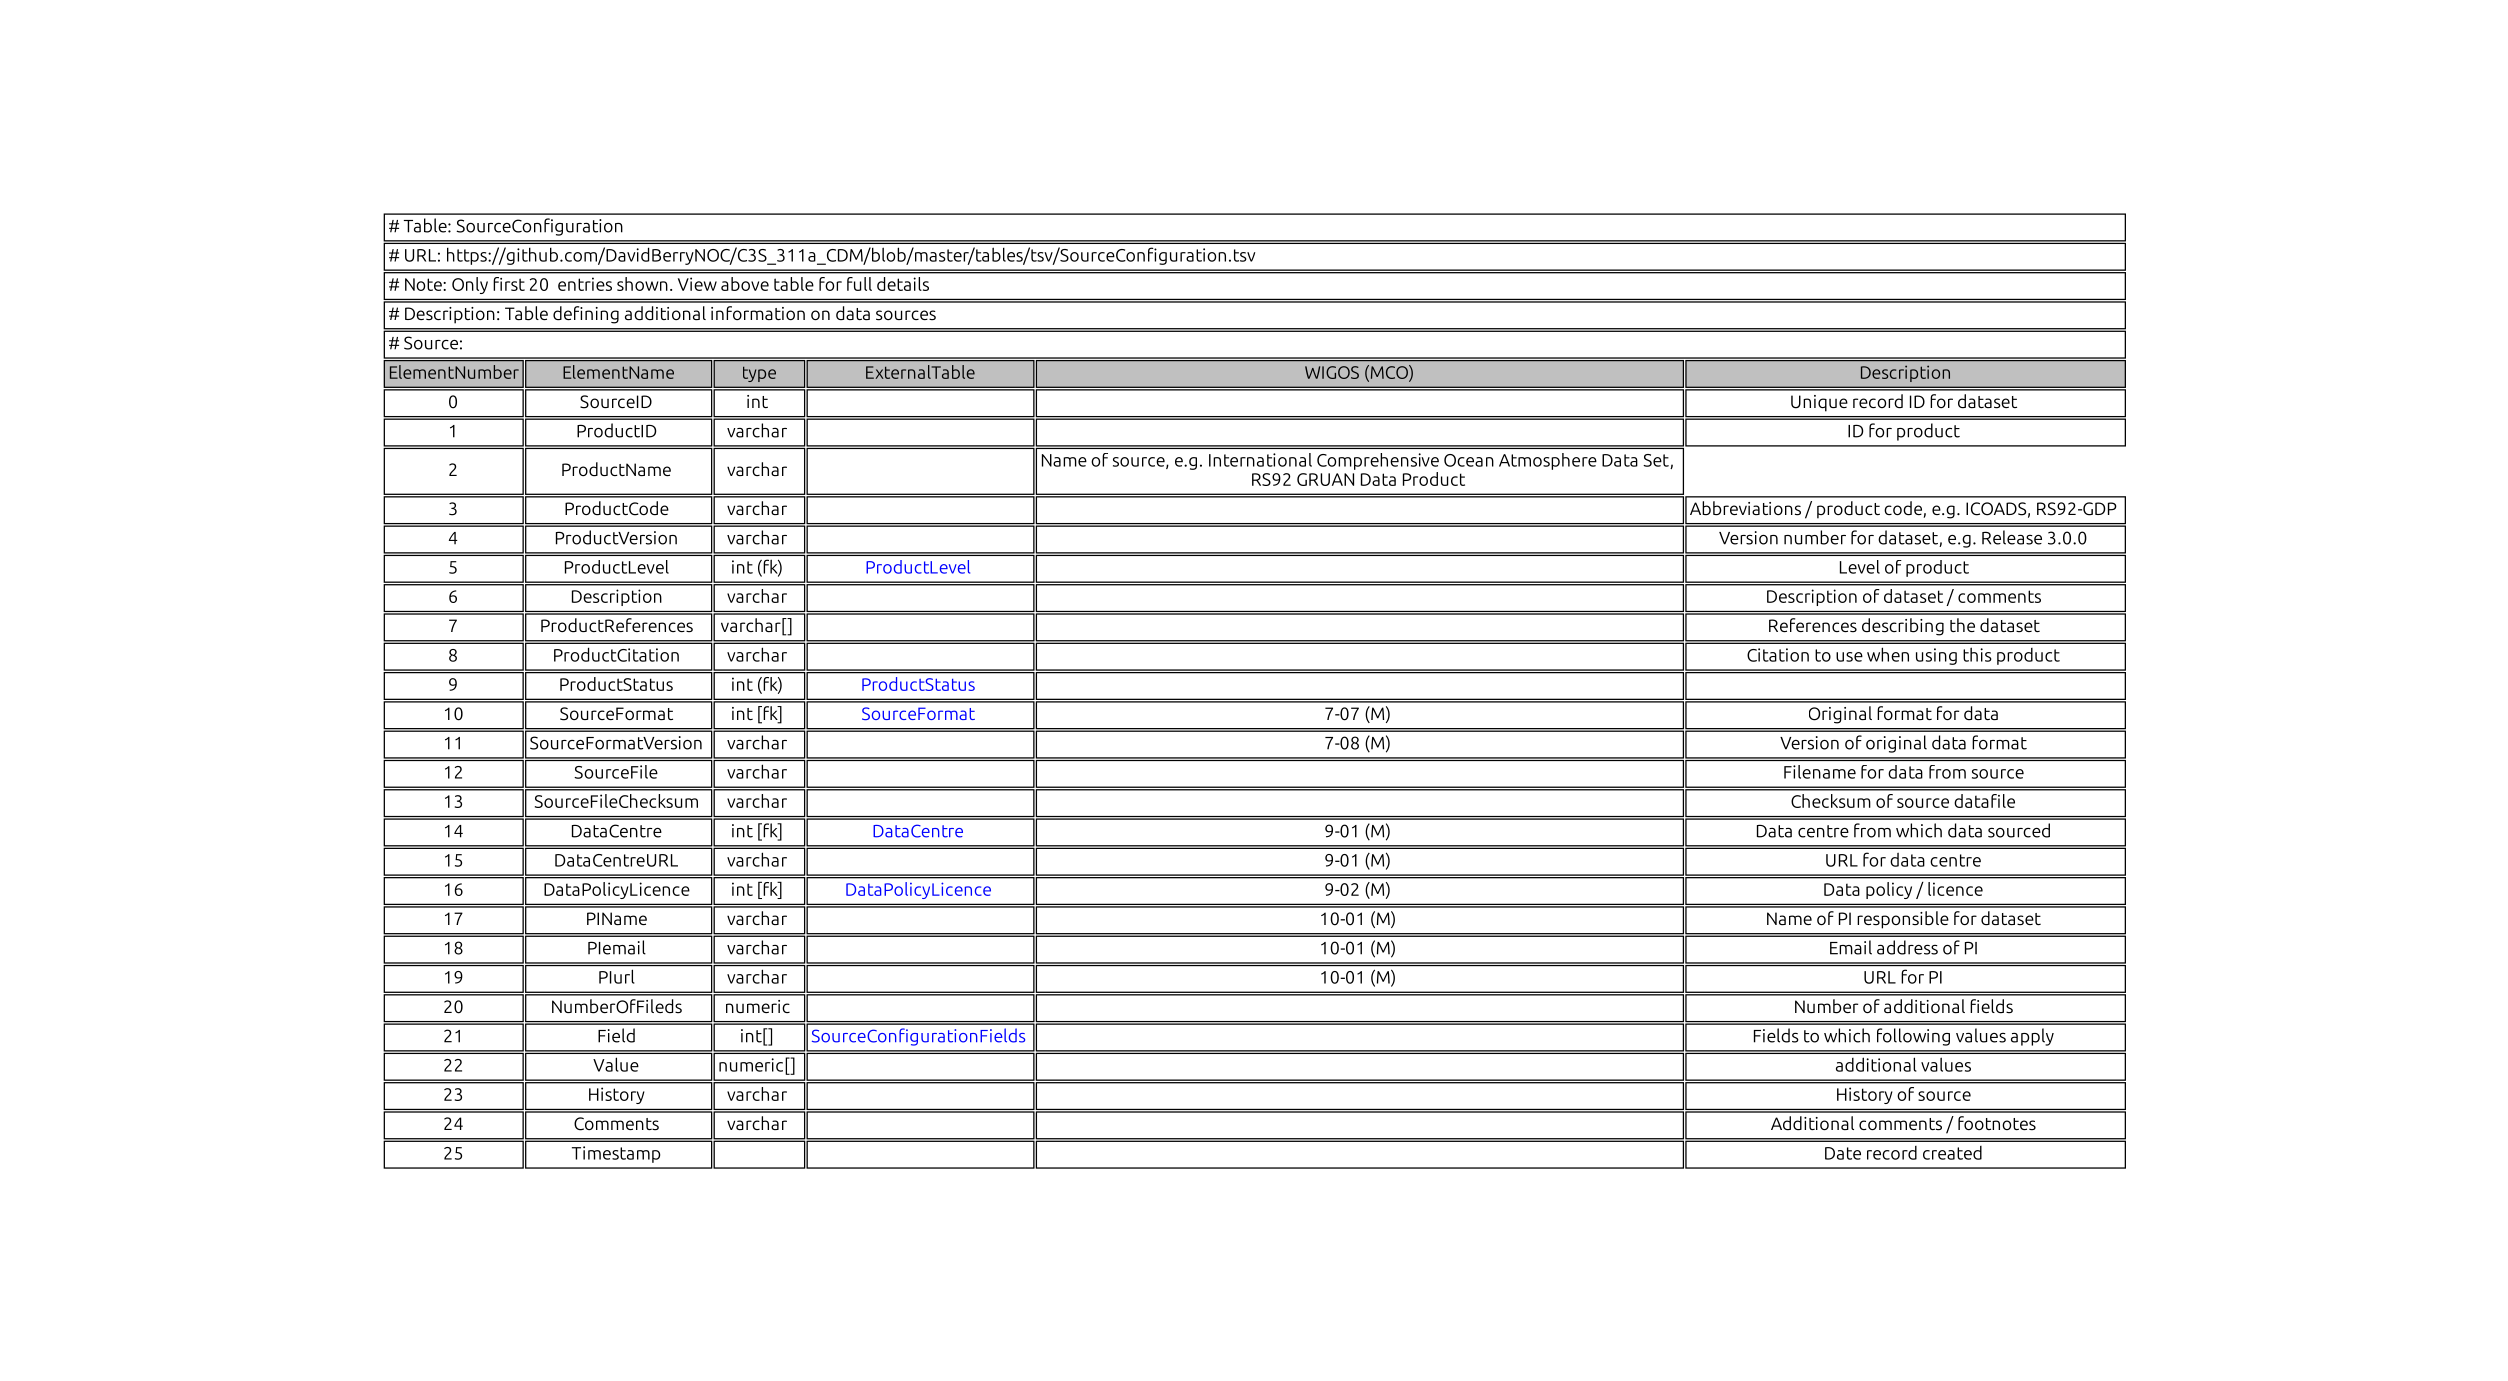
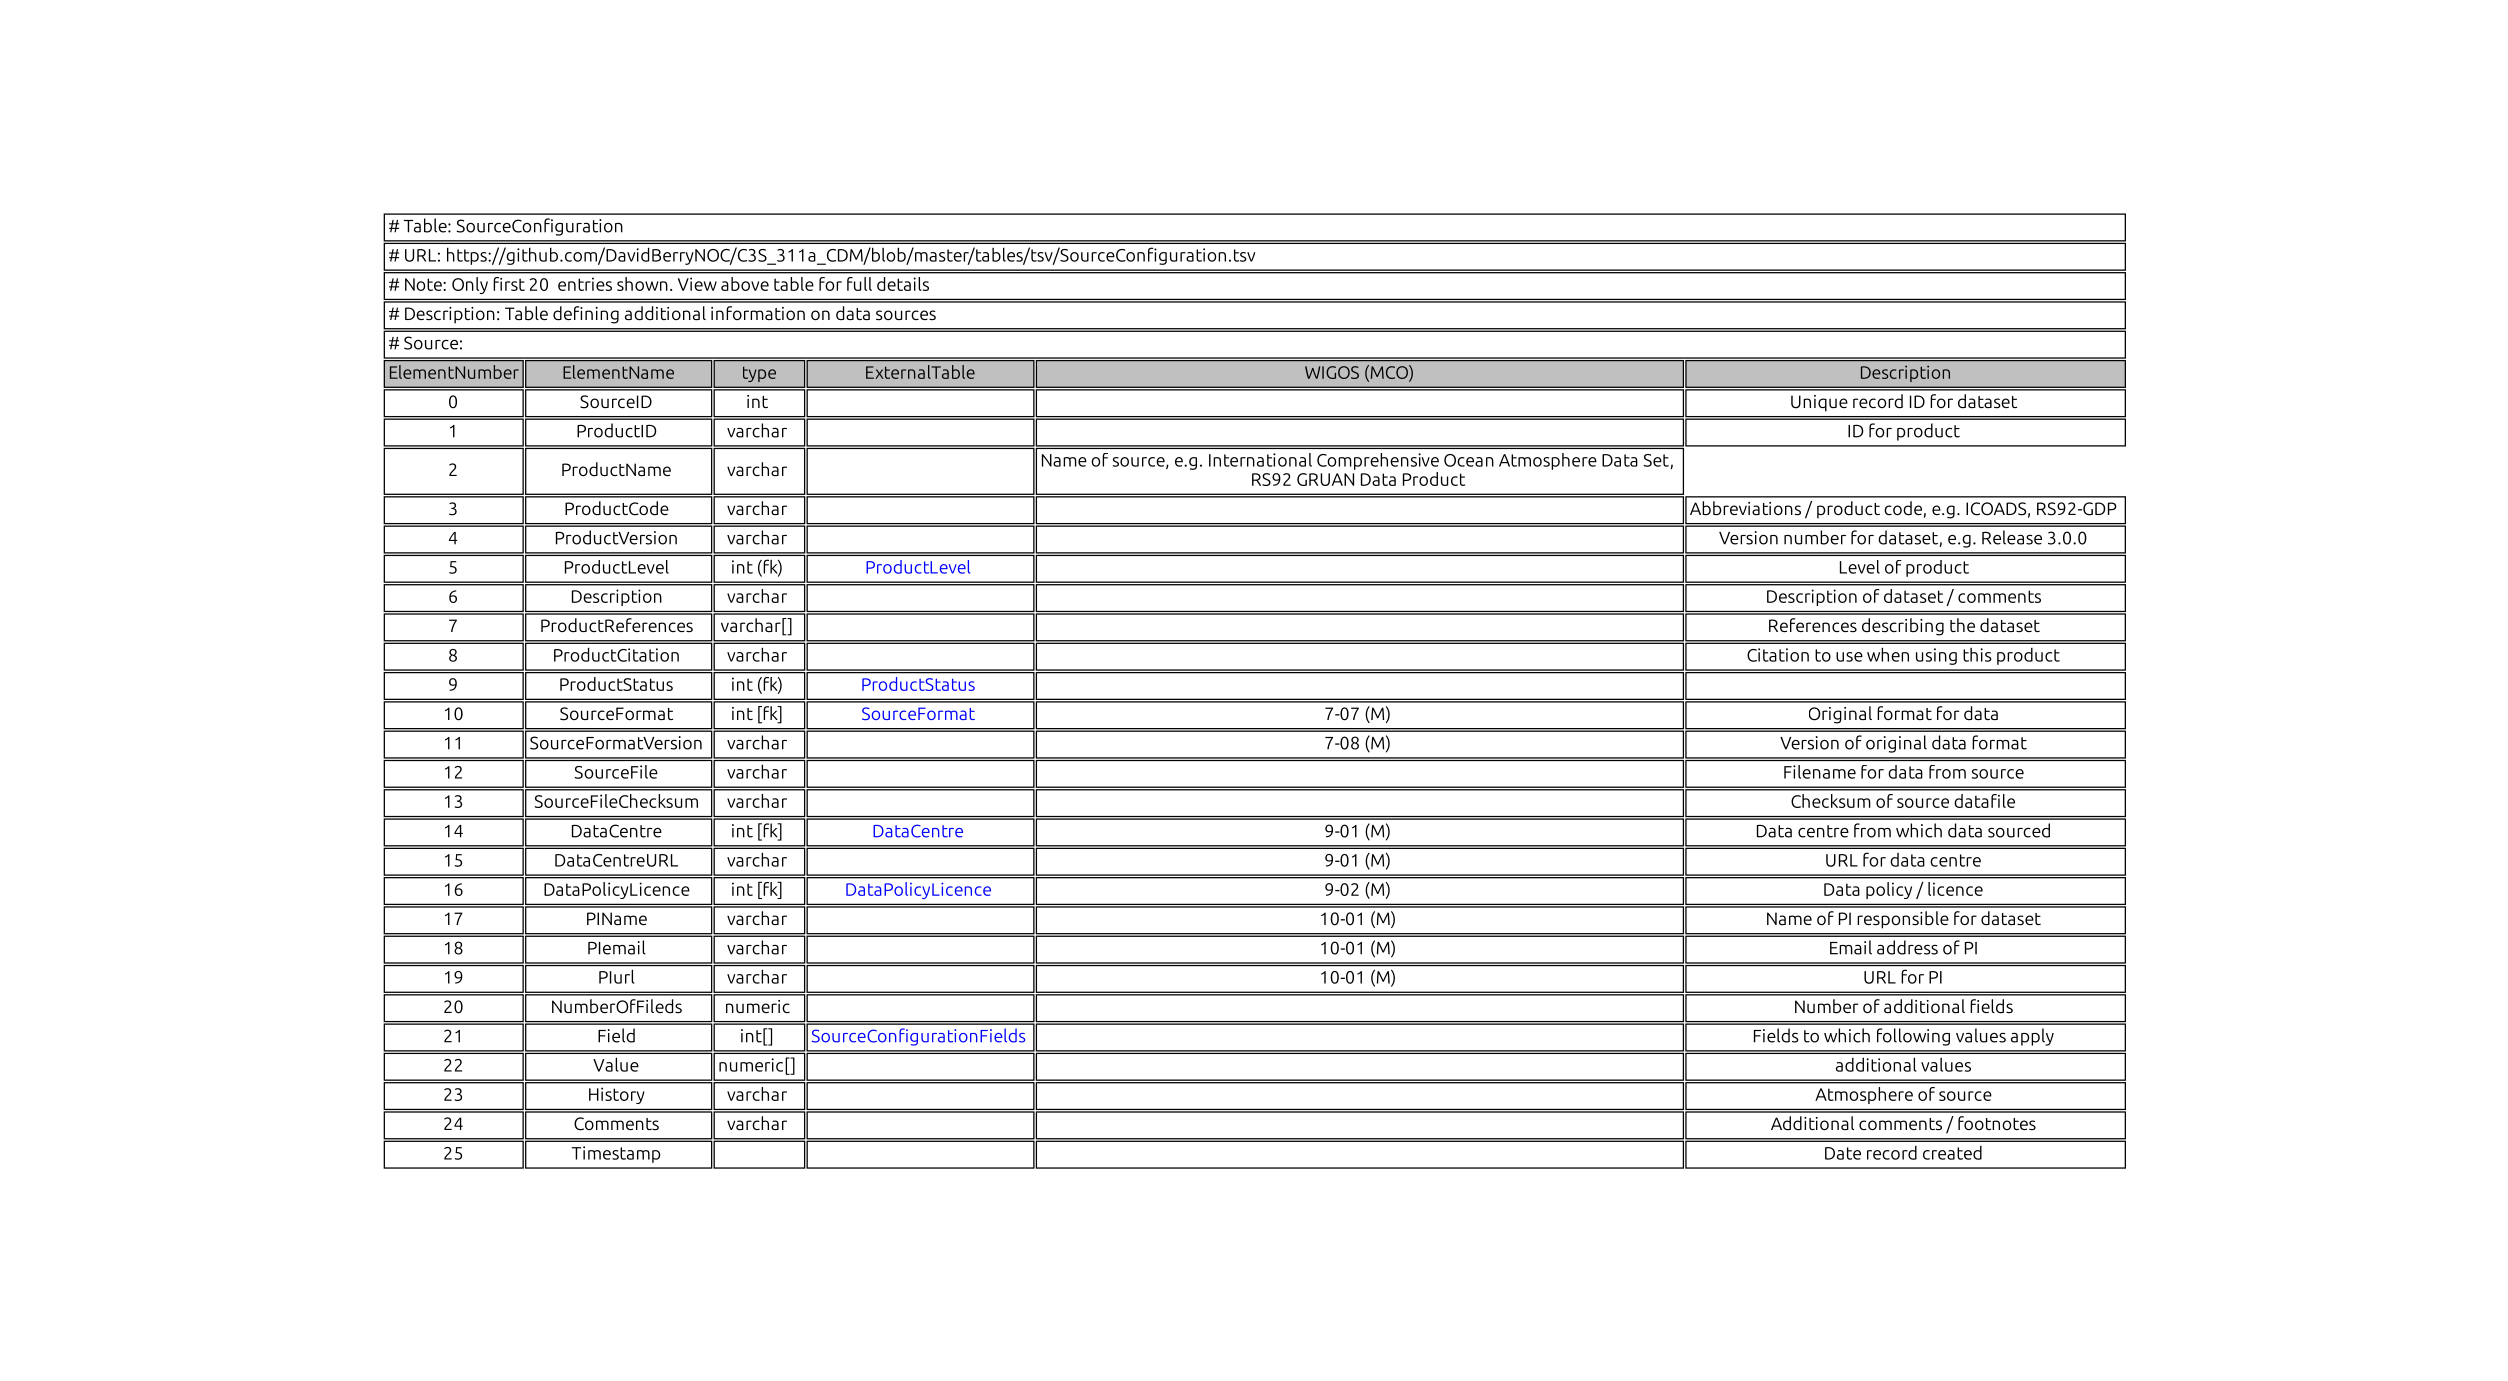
node "# Table: SourceConfiguration": text "History of source" -> "Atmosphere of source"
